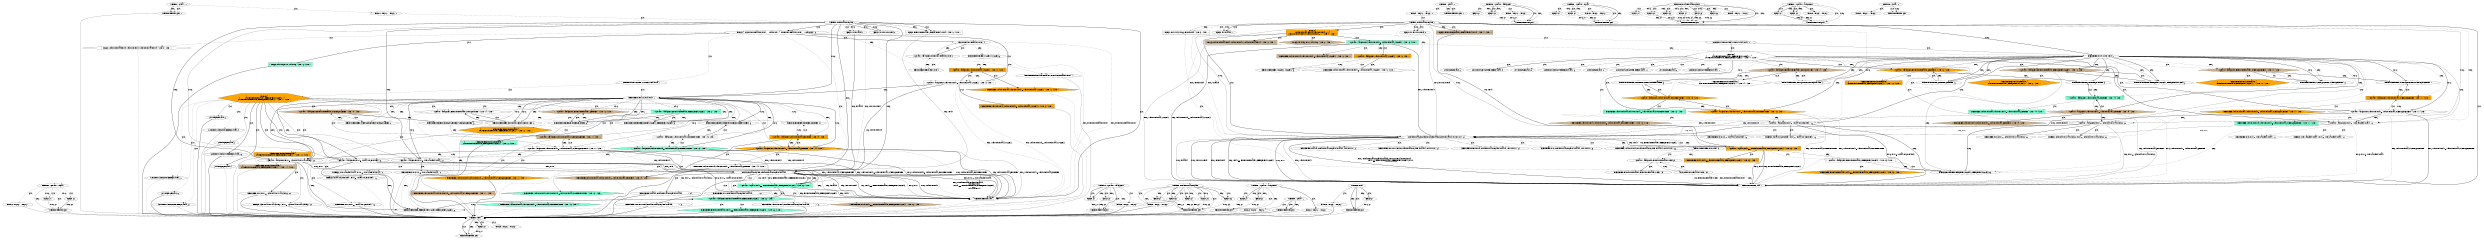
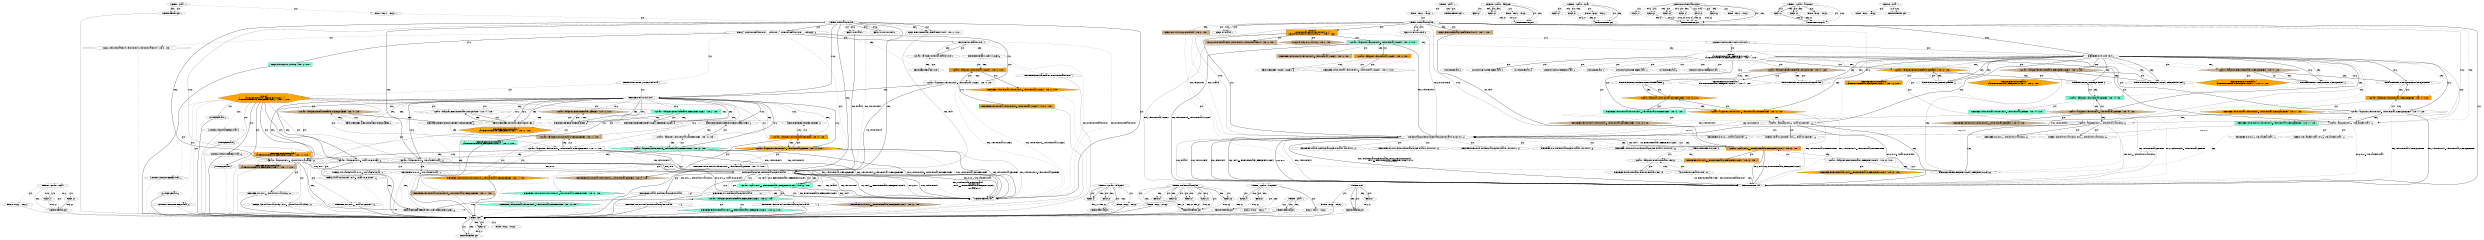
node "<(PARAM,const std::string& extension_id)<SUB>3</SUB>>": fillcolor white -> tan
